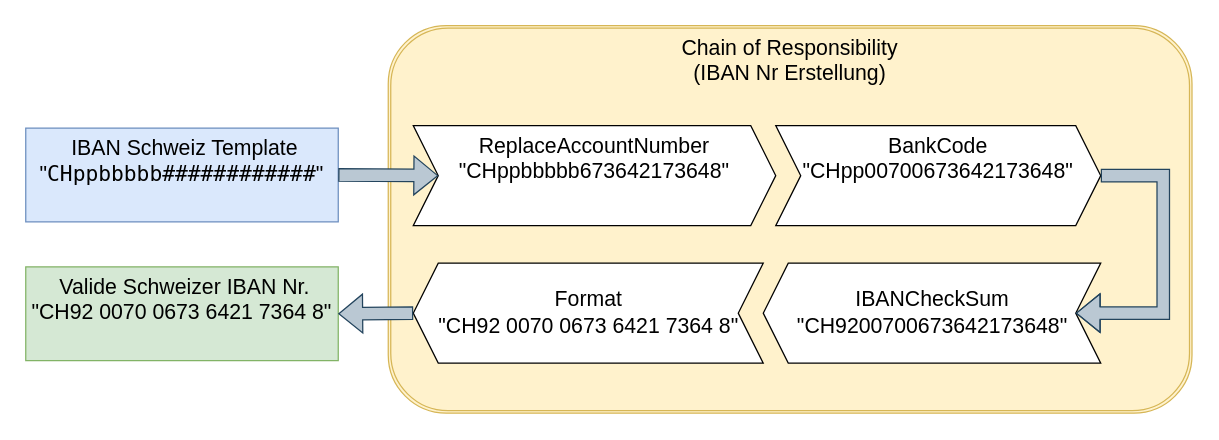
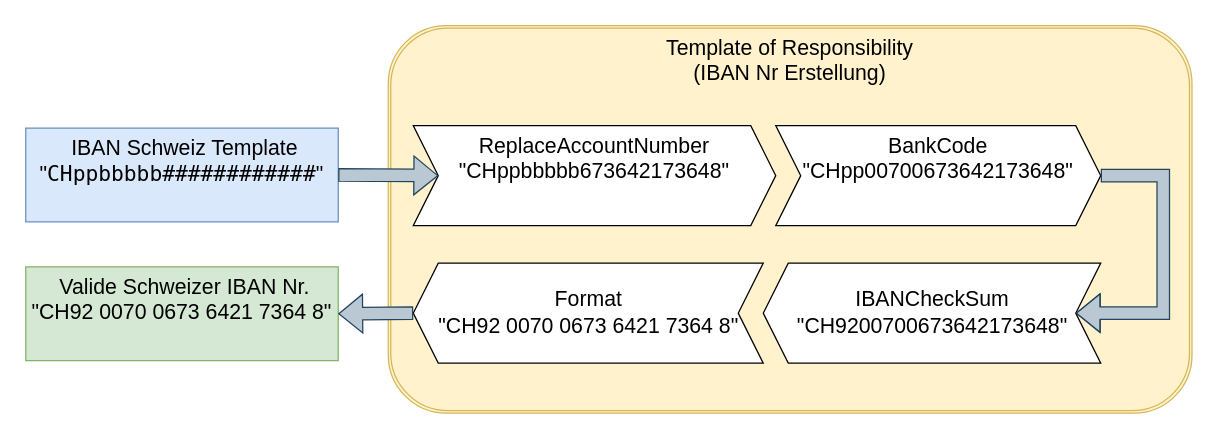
node "Chain of Responsibility (IBAN Nr Erstellung)": label "Chain of Responsibility (IBAN Nr Erstellung)" -> "Template of Responsibility (IBAN Nr Erstellung)"
